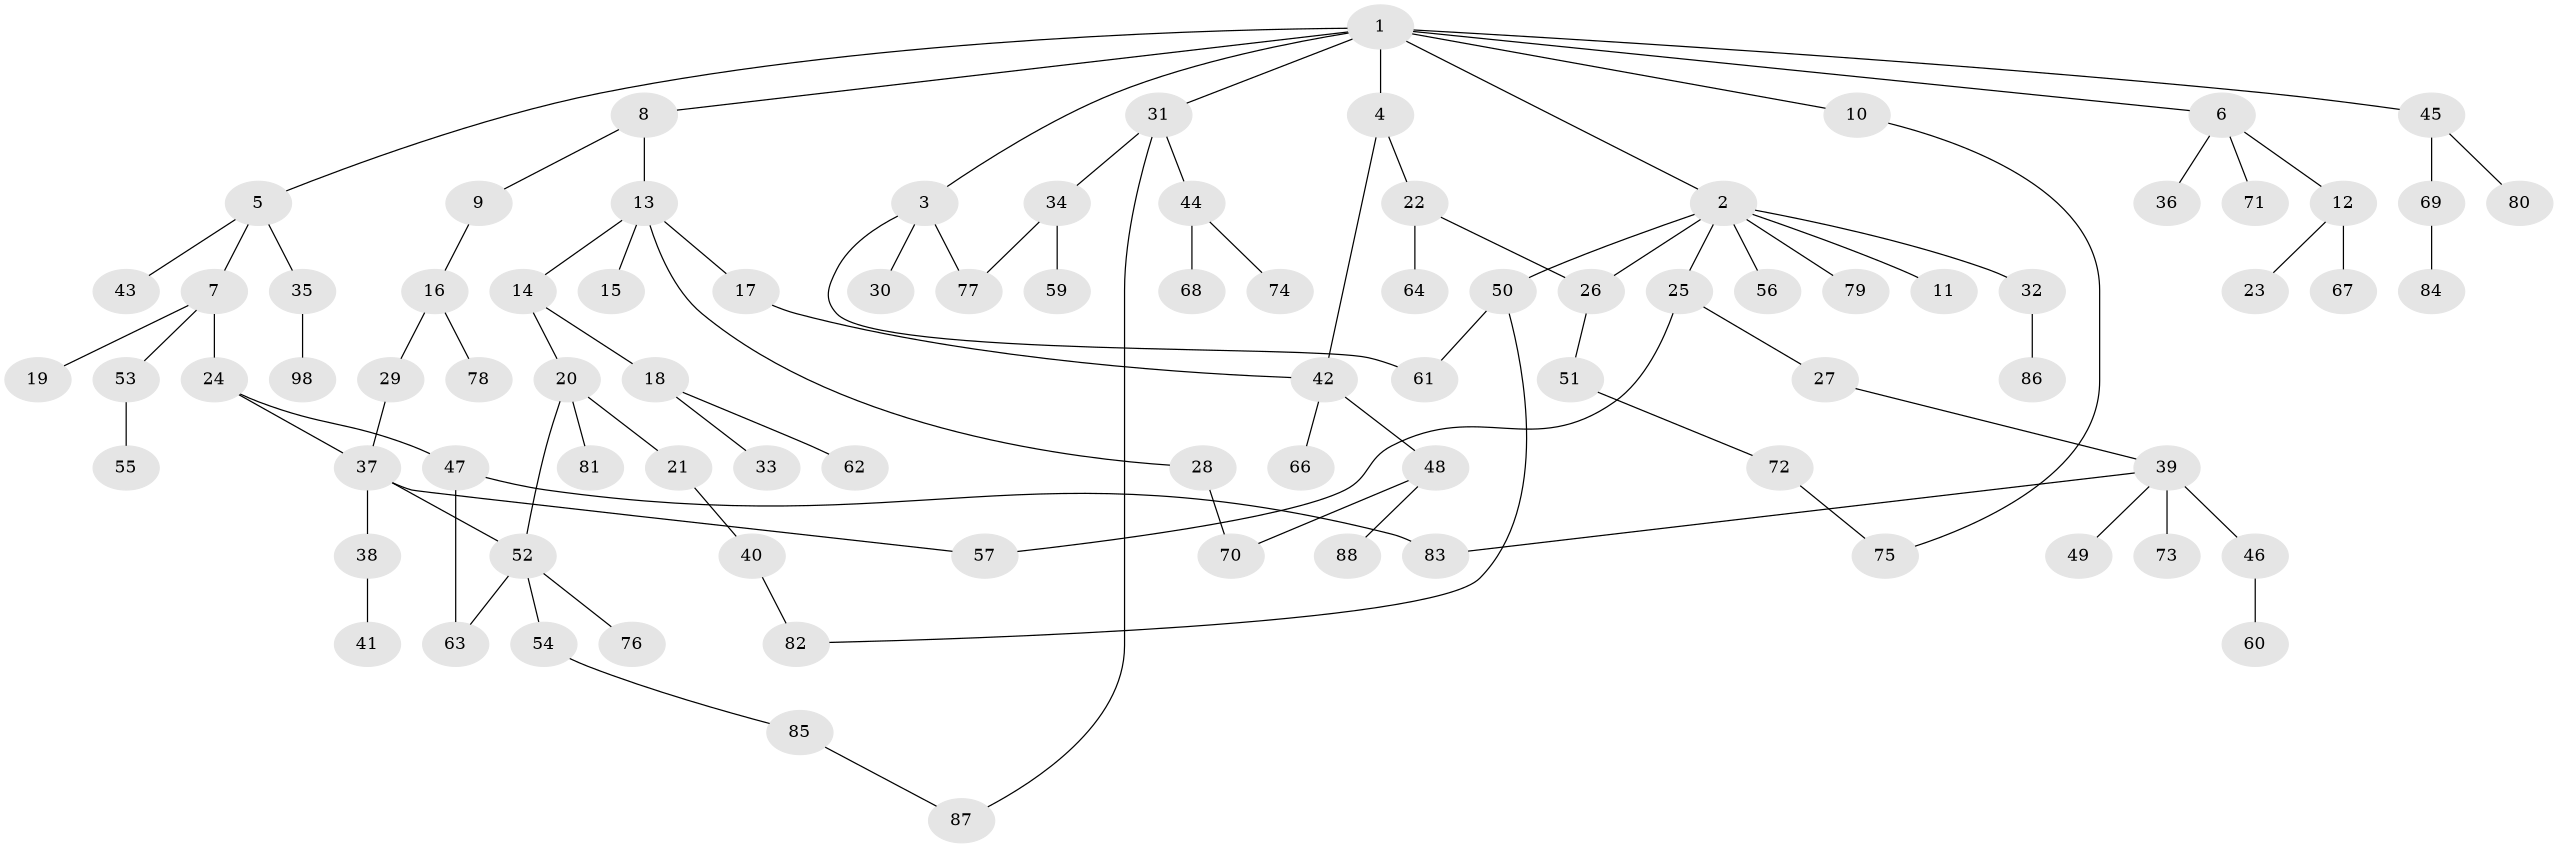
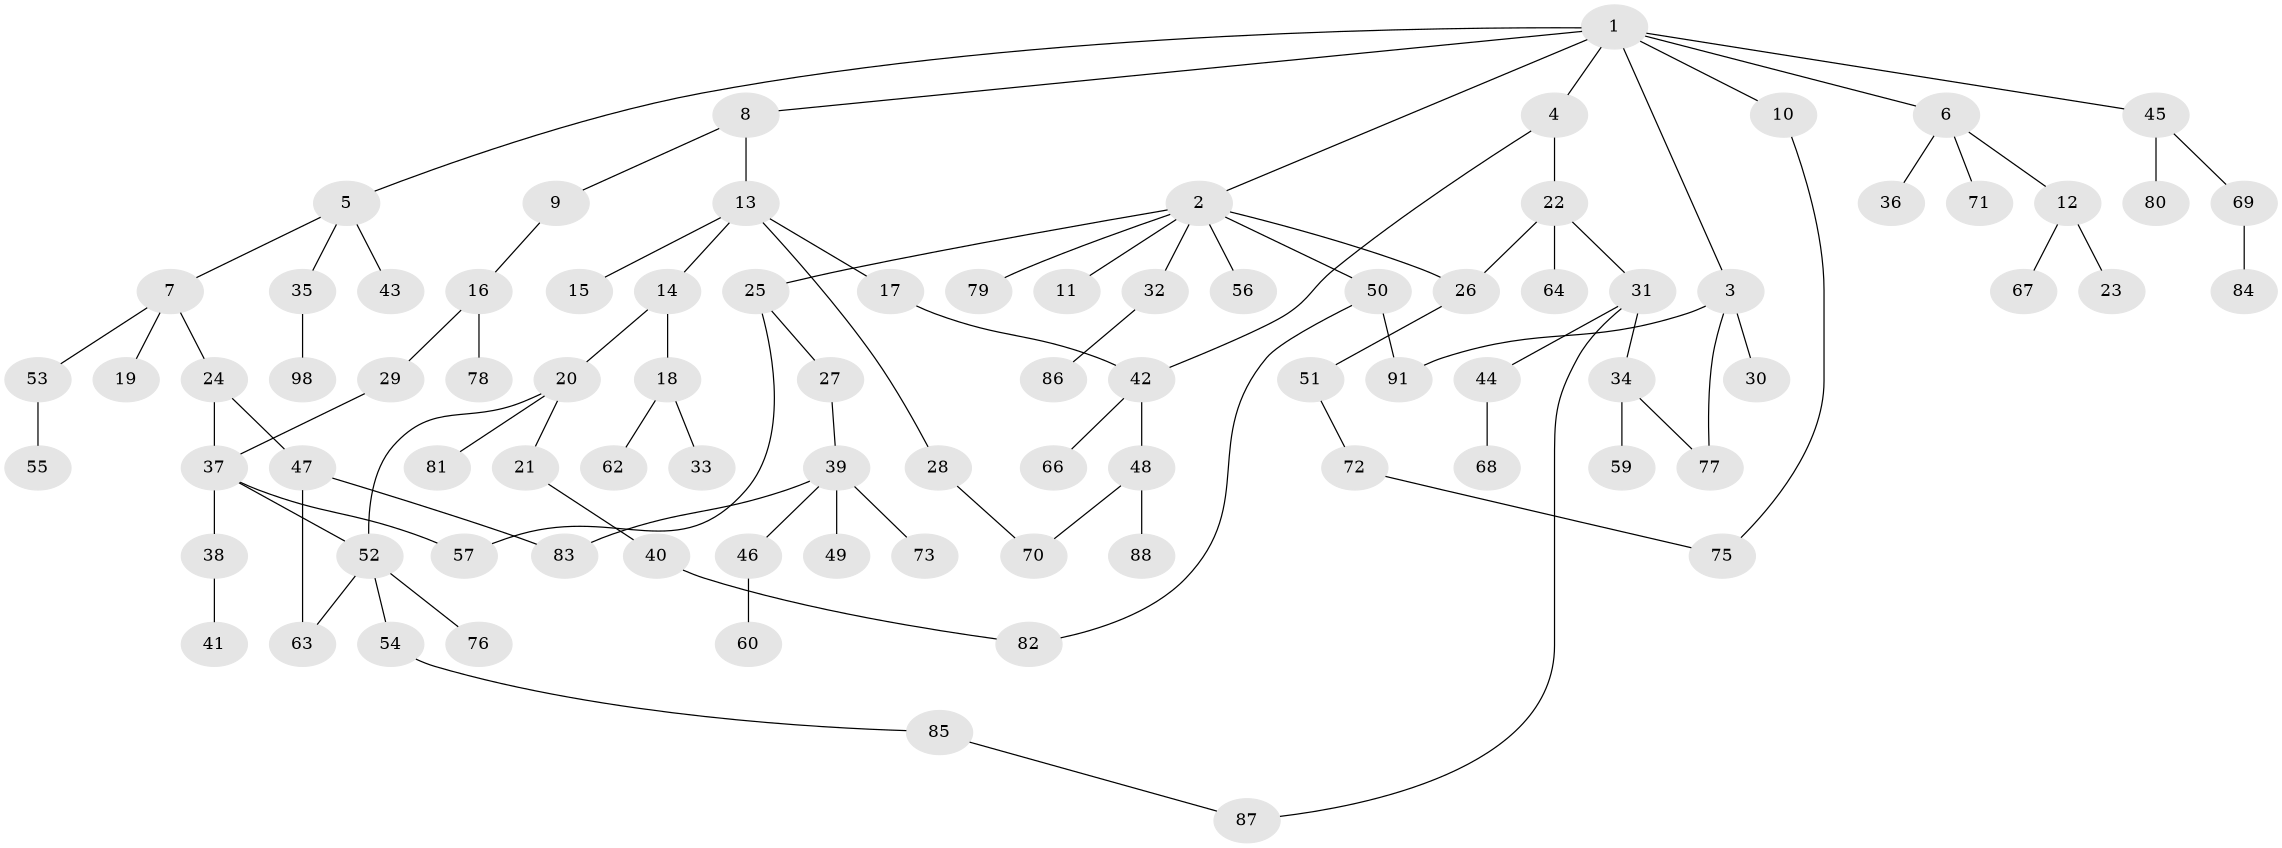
edge "1" -- "31": now "22" -- "31"
node "74": removed
node "61": label "61" -> "91"
